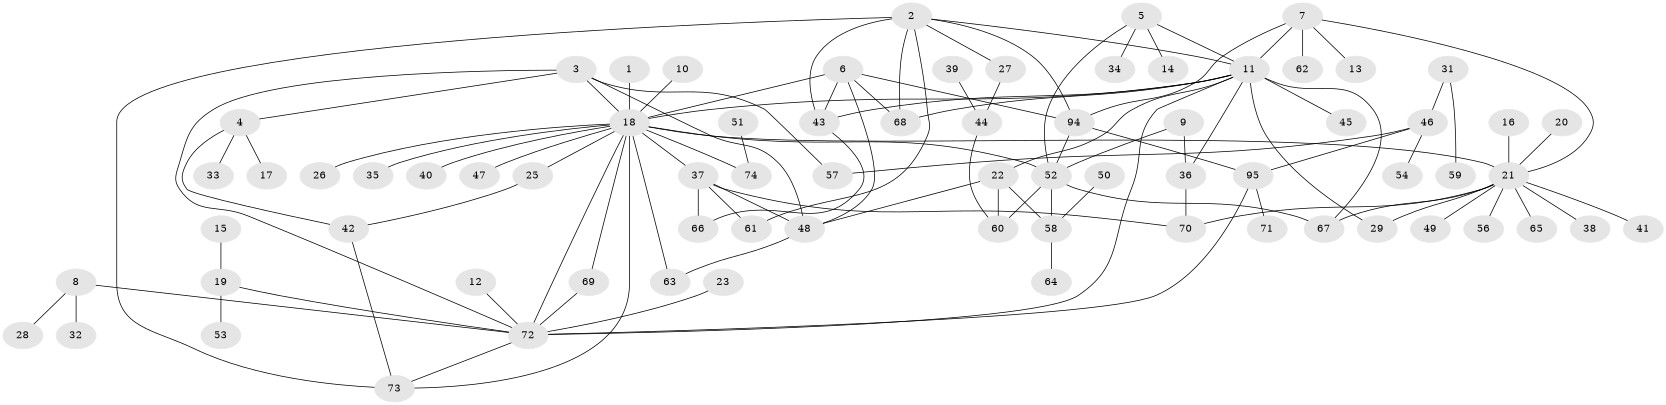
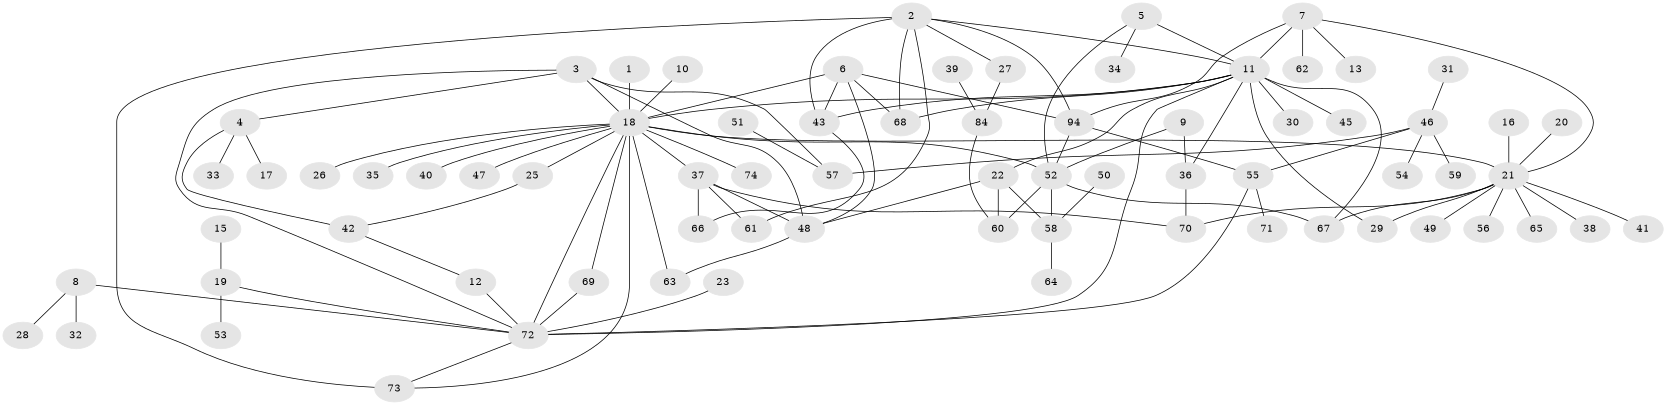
node "14": removed
node "44": label "44" -> "84"
node "30": added
edge "31" -- "59": now "46" -- "59"
edge "51" -- "74": now "51" -- "57"
node "95": label "95" -> "55"
edge "42" -- "73": now "42" -- "12"
